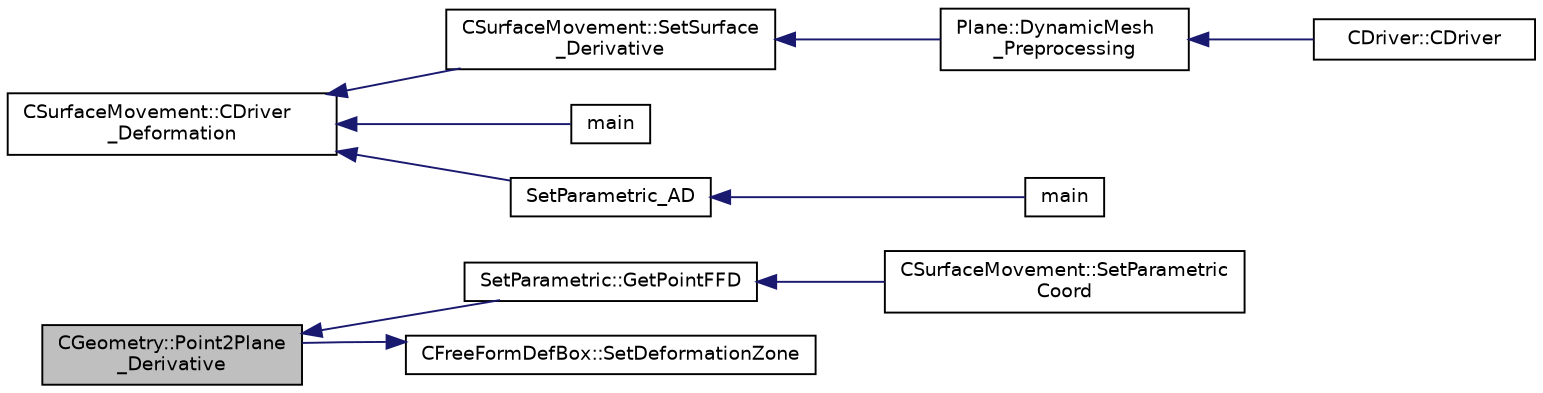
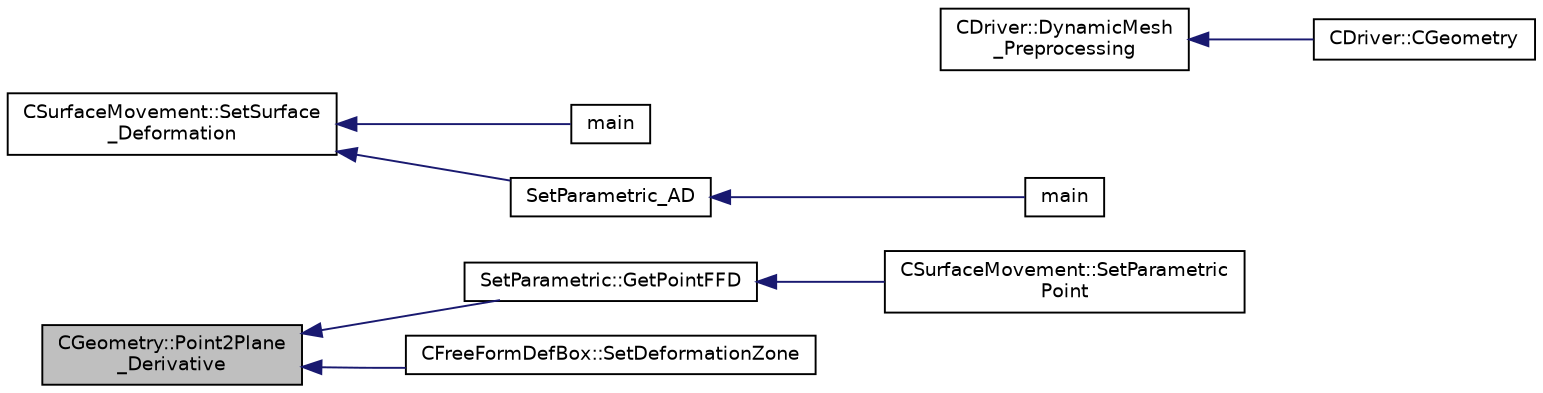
node "CSurfaceMovement::SetSurface _Derivative": removed
node "Plane::DynamicMesh _Preprocessing": label "Plane::DynamicMesh _Preprocessing" -> "CDriver::DynamicMesh _Preprocessing"
node "CDriver::CDriver": label "CDriver::CDriver" -> "CDriver::CGeometry"
node "CSurfaceMovement::CDriver _Deformation": label "CSurfaceMovement::CDriver _Deformation" -> "CSurfaceMovement::SetSurface _Deformation"
node "CSurfaceMovement::SetParametric Coord": label "CSurfaceMovement::SetParametric Coord" -> "CSurfaceMovement::SetParametric Point"
edge "CGeometry::Point2Plane _Derivative" -> "CFreeFormDefBox::SetDeformationZone": reversed
